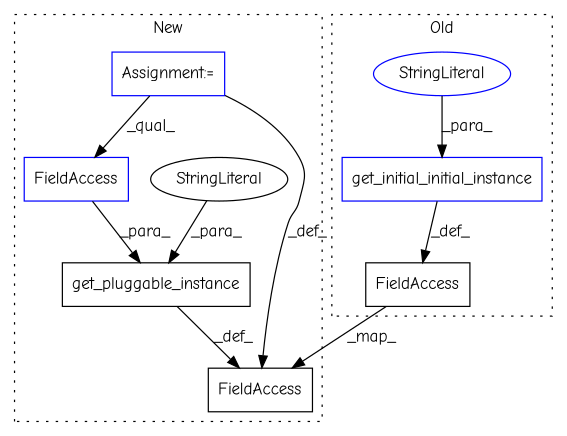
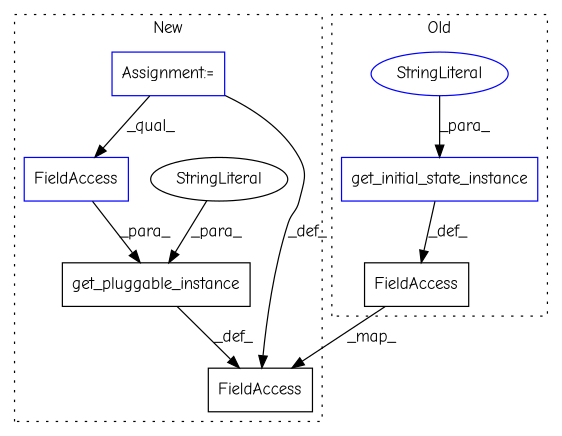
node "get_initial_initial_instance": label "get_initial_initial_instance" -> "get_initial_state_instance"
